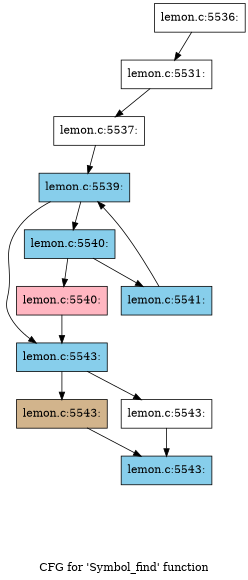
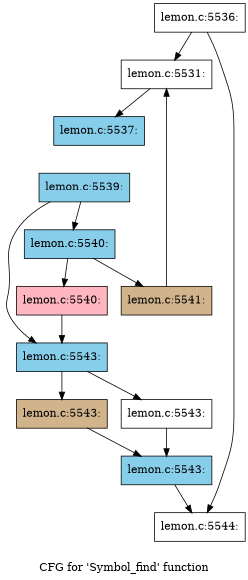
node "lemon.c:5537:": fillcolor white -> skyblue
edge "lemon.c:5537:" -> "lemon.c:5539:": removed
edge "lemon.c:5541:" -> "lemon.c:5539:": now "lemon.c:5541:" -> "lemon.c:5531:"
node "lemon.c:5541:": fillcolor skyblue -> tan
node "lemon.c:5544:": added
